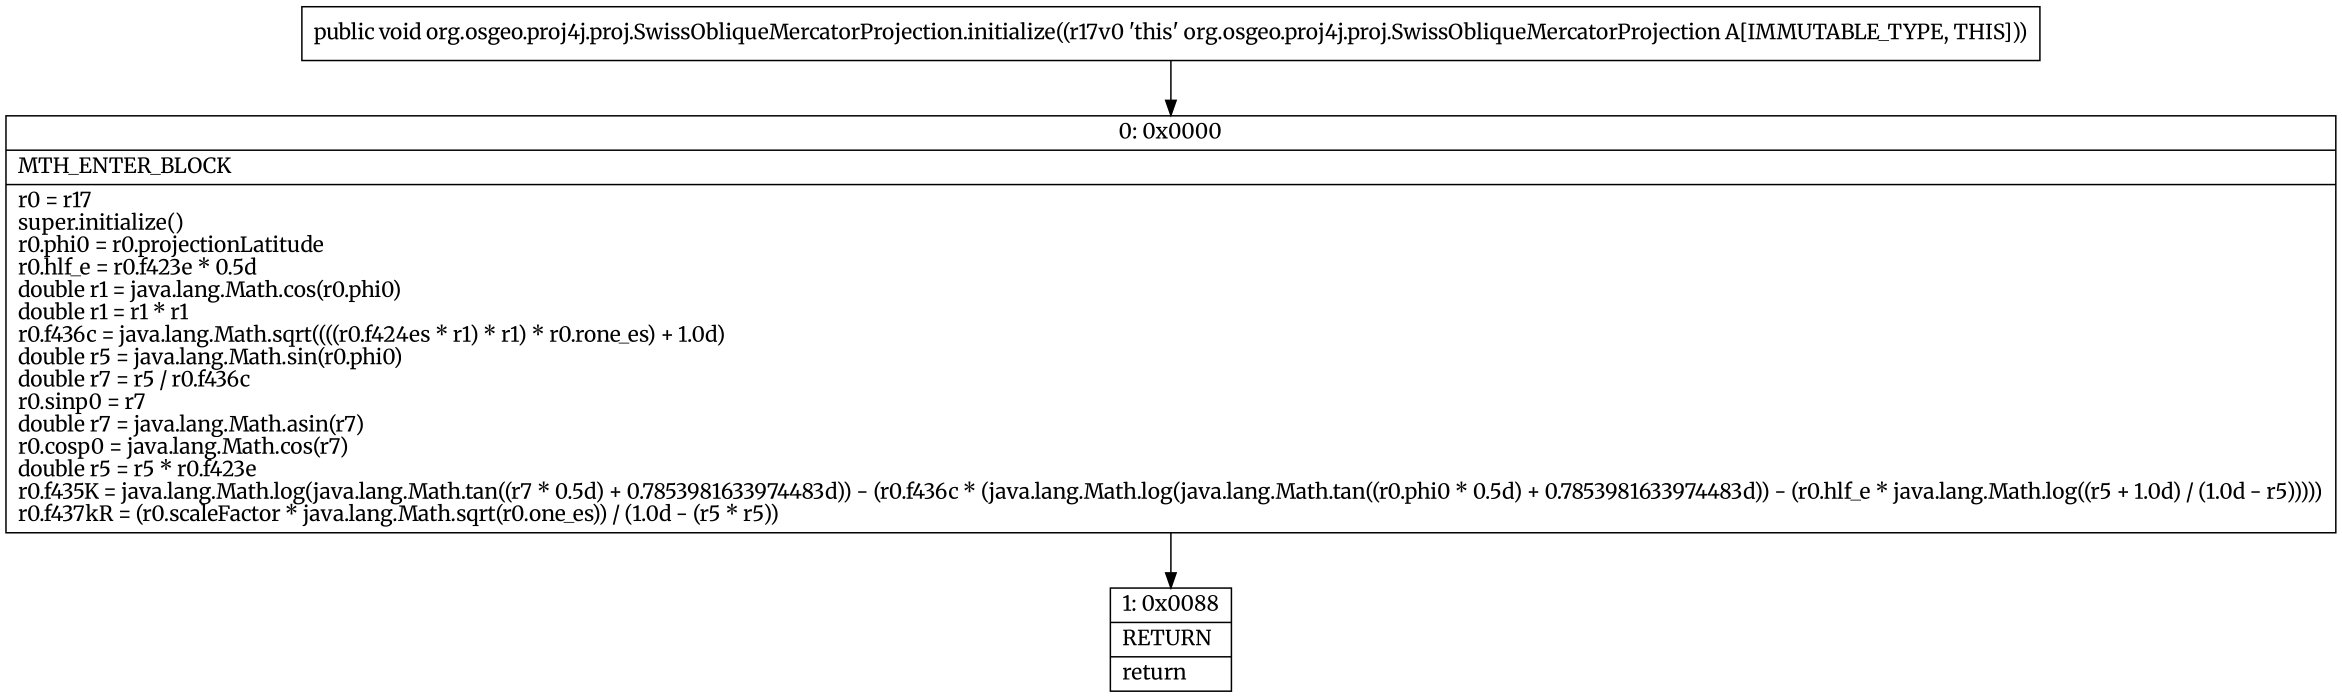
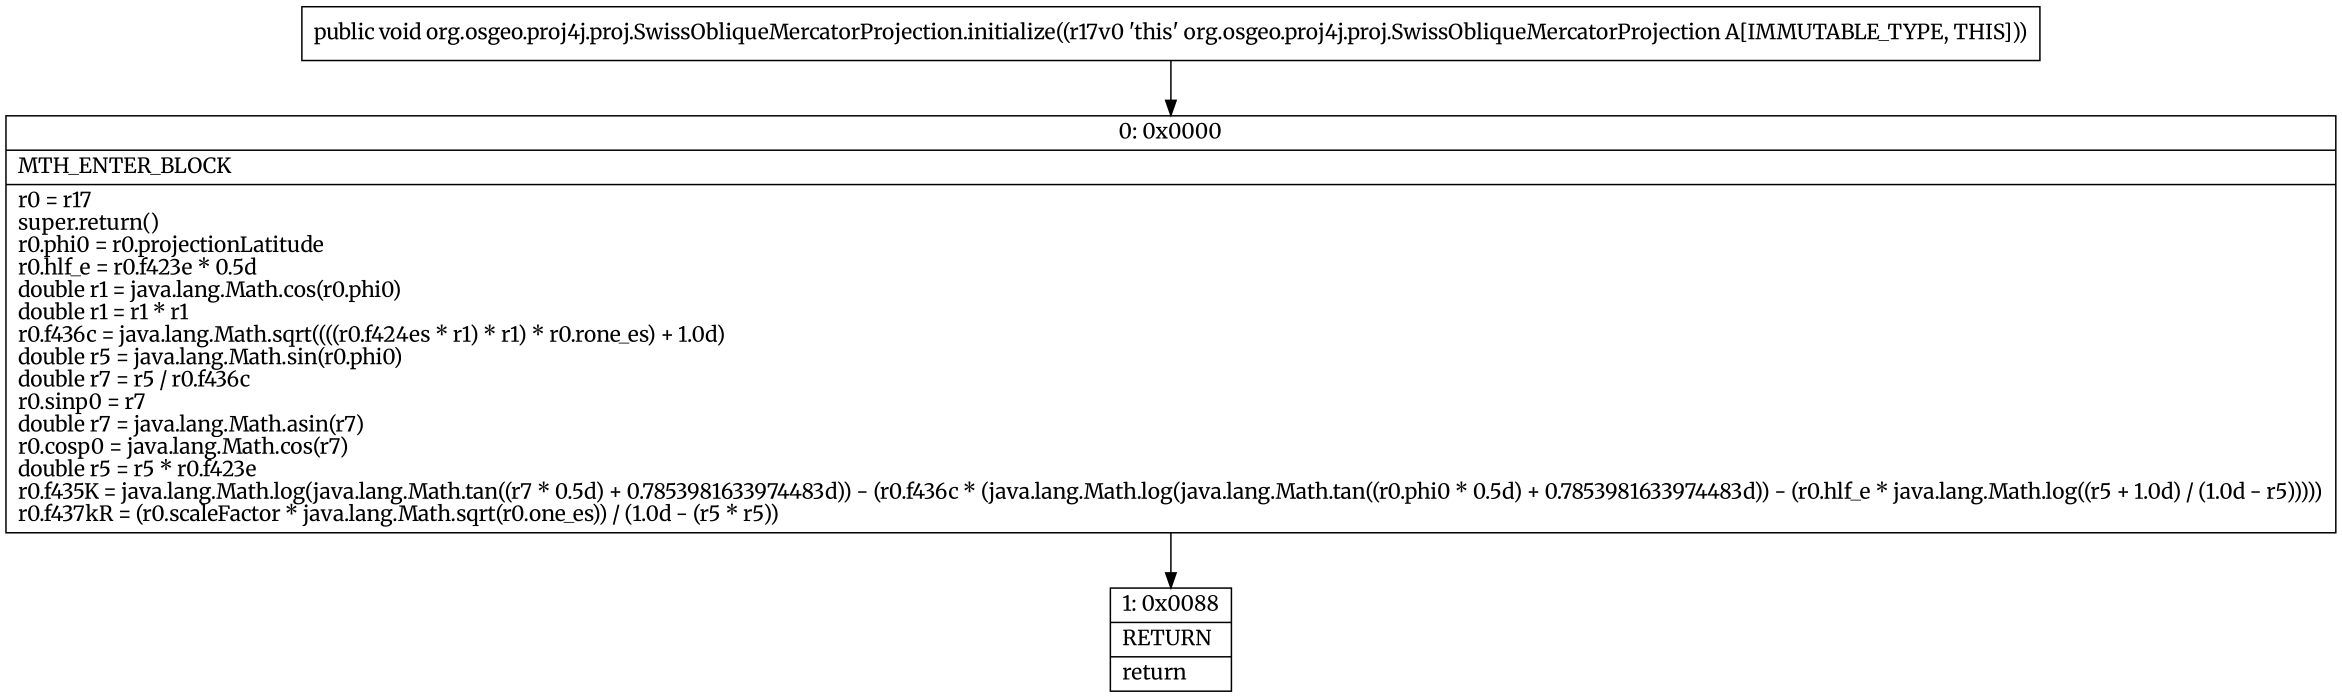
node "0: 0x0000": text "super.initialize()" -> "super.return()"
